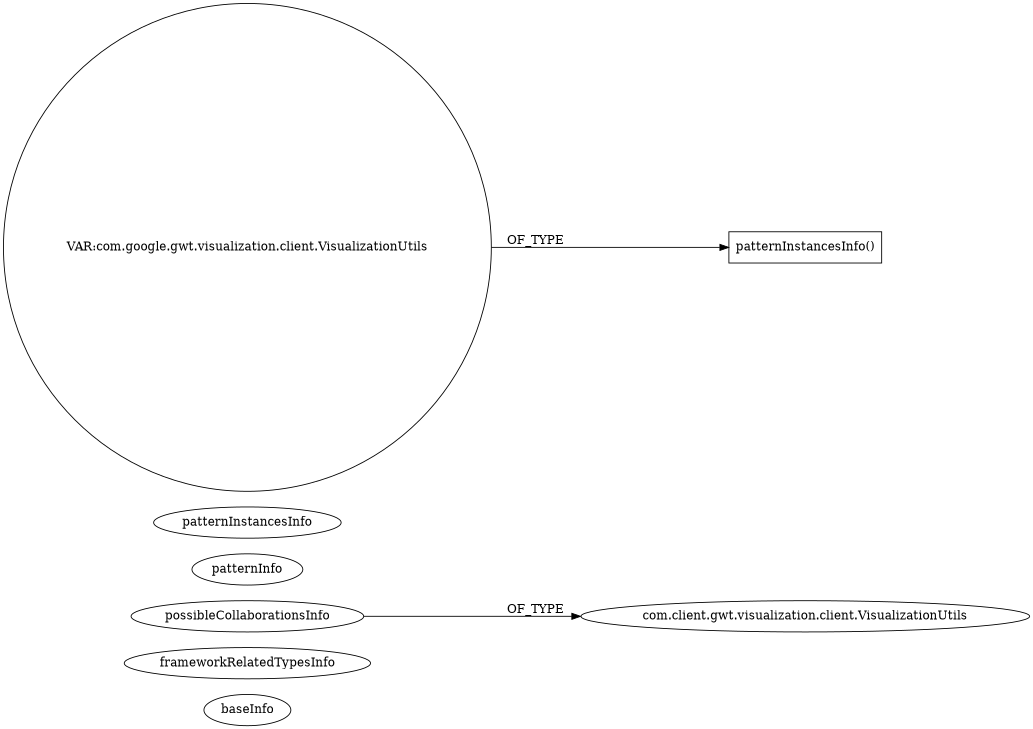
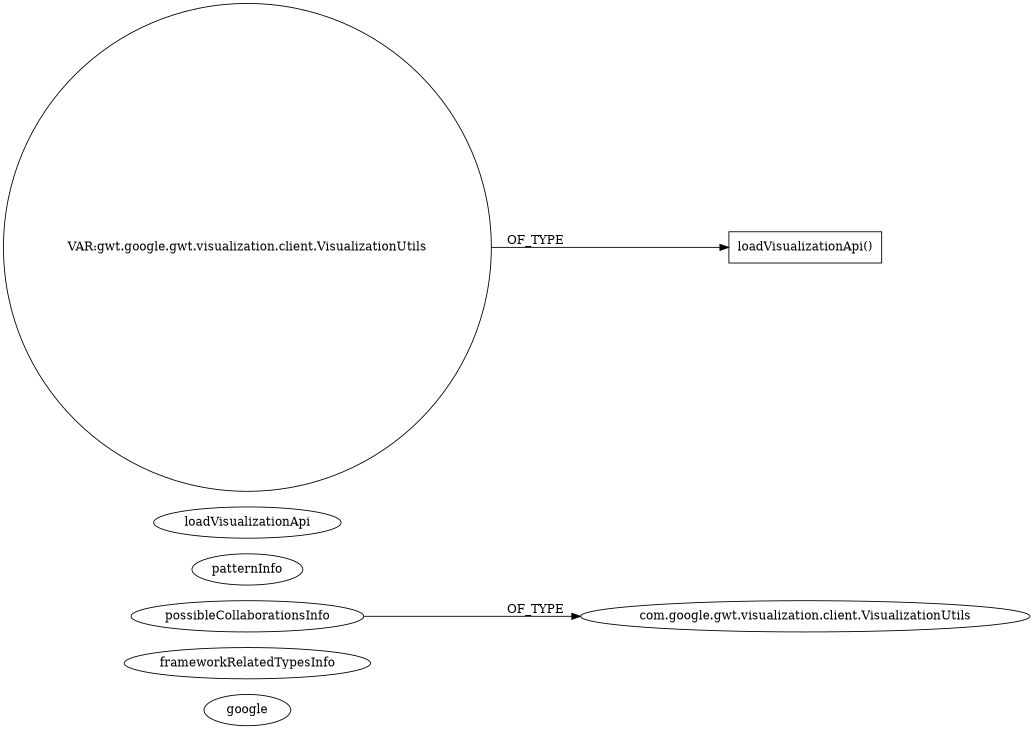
node "VAR:com.google.gwt.visualization.client.VisualizationUtils": label "VAR:com.google.gwt.visualization.client.VisualizationUtils" -> "VAR:gwt.google.gwt.visualization.client.VisualizationUtils"
node "patternInstancesInfo()": label "patternInstancesInfo()" -> "loadVisualizationApi()"
node "patternInstancesInfo": label "patternInstancesInfo" -> "loadVisualizationApi"
node "com.client.gwt.visualization.client.VisualizationUtils": label "com.client.gwt.visualization.client.VisualizationUtils" -> "com.google.gwt.visualization.client.VisualizationUtils"
node "baseInfo": label "baseInfo" -> "google"
